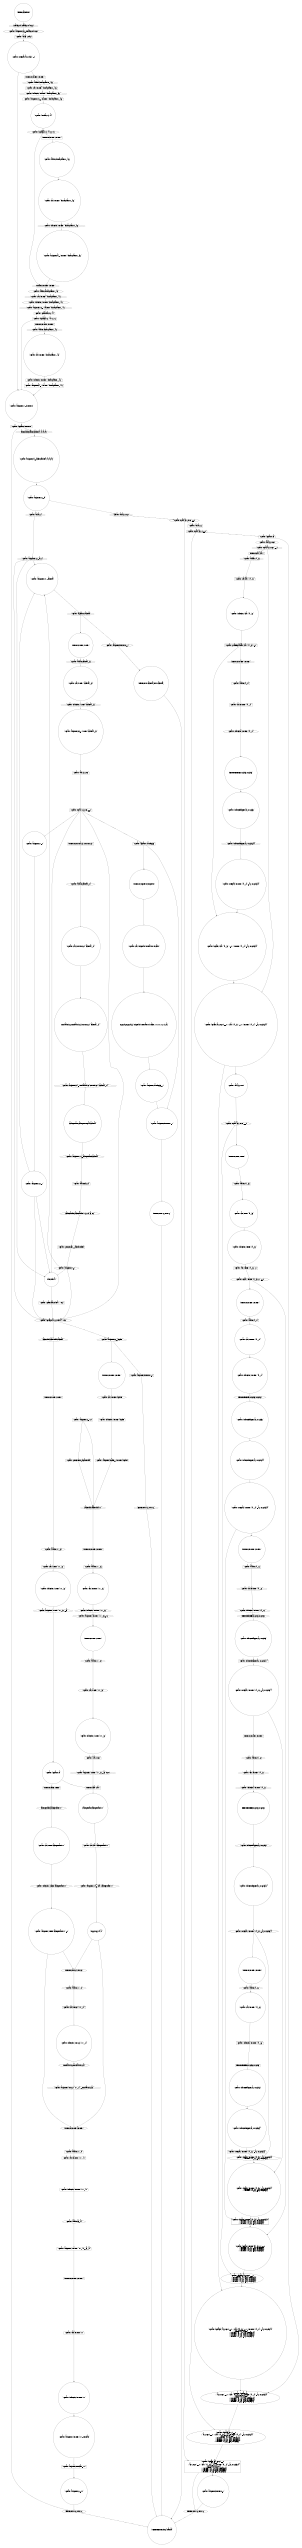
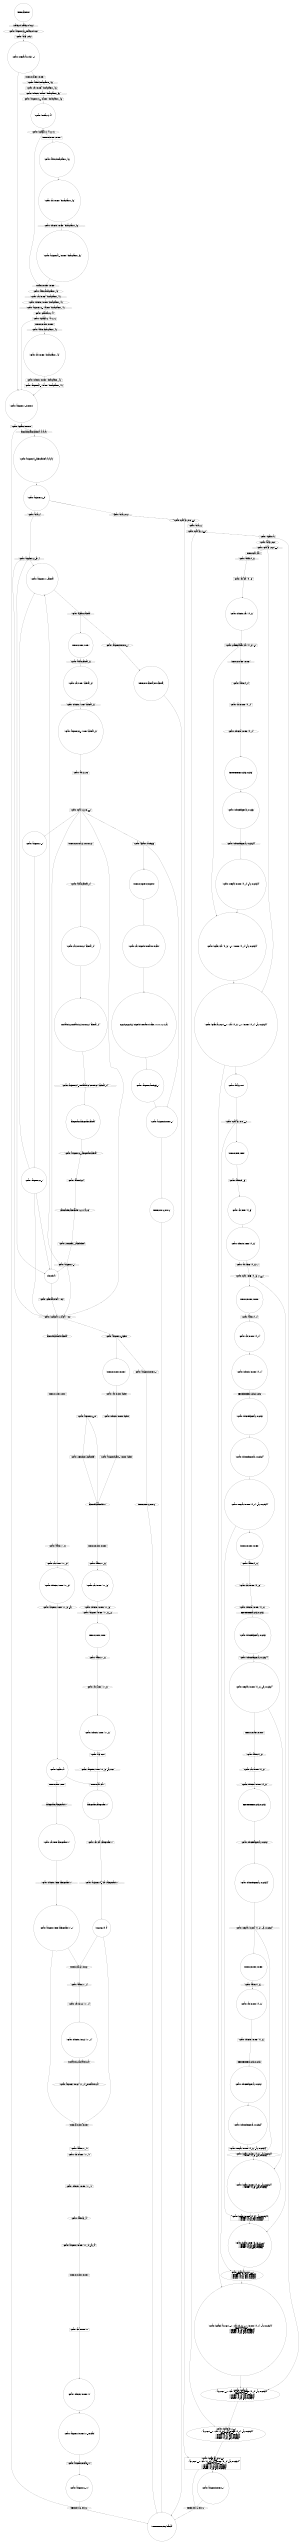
node "(cache_get_name,cache_get_notEquals(cache_tail))": label "(cache_get_name,cache_get_notEquals(cache_tail))" -> "(cache_get_name,cache_get_name(cache_tail))"
